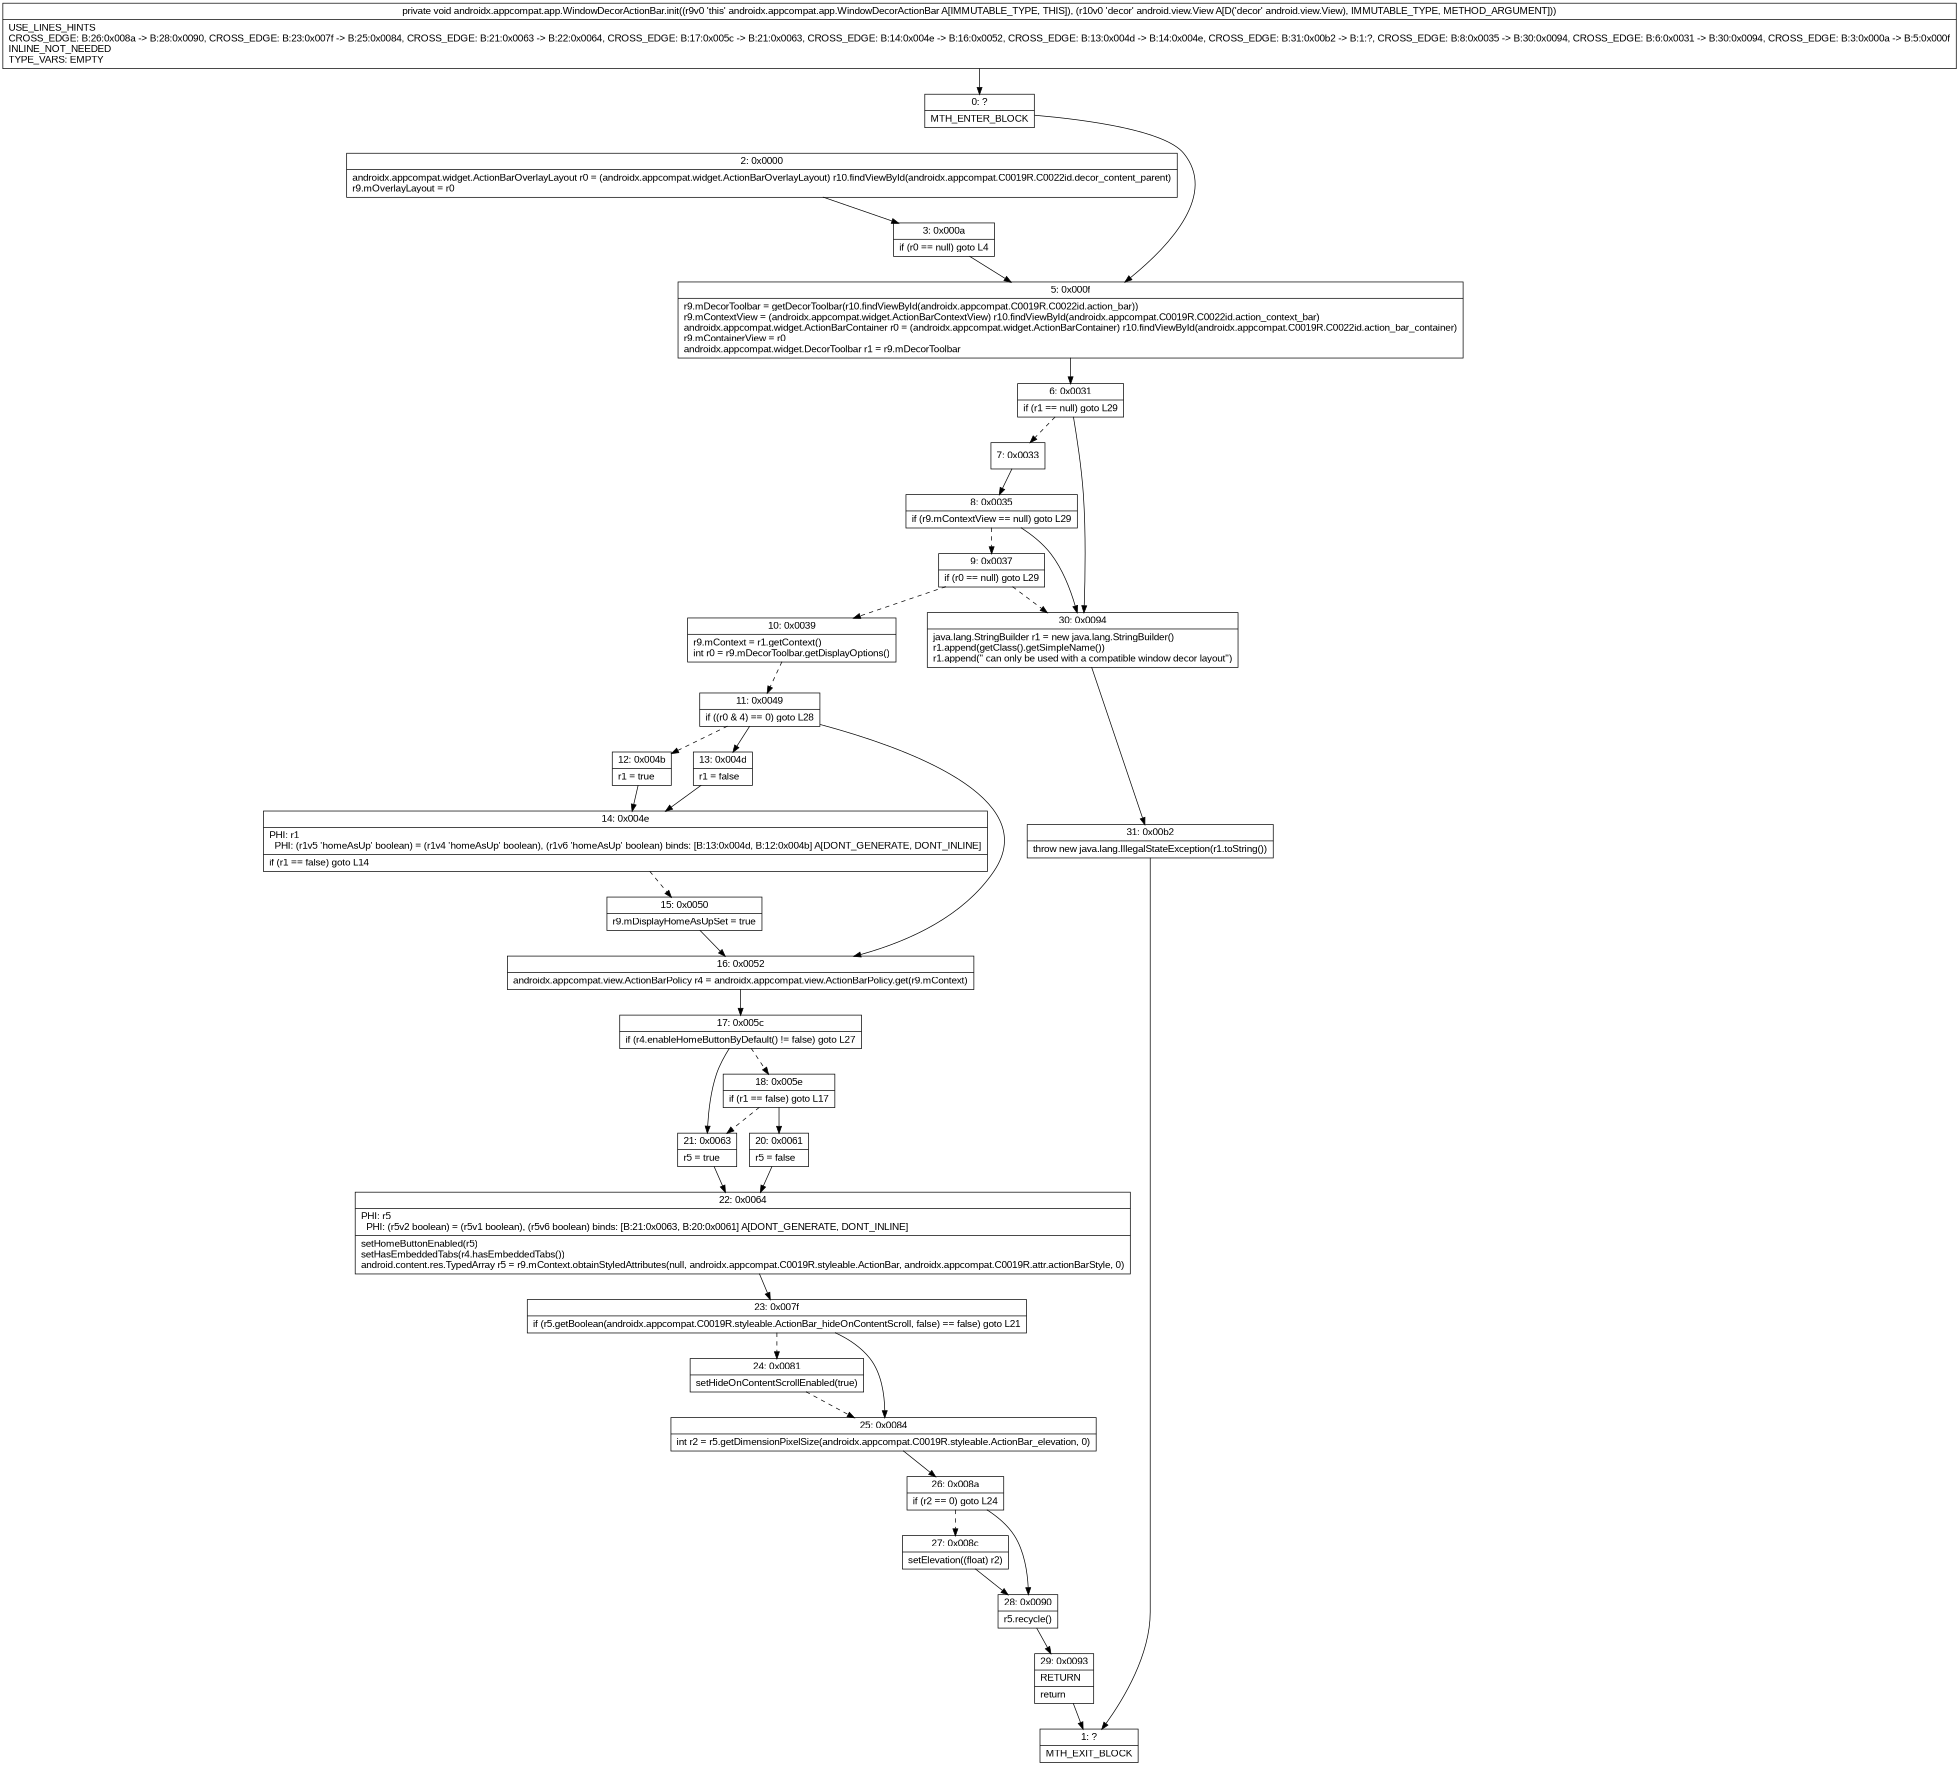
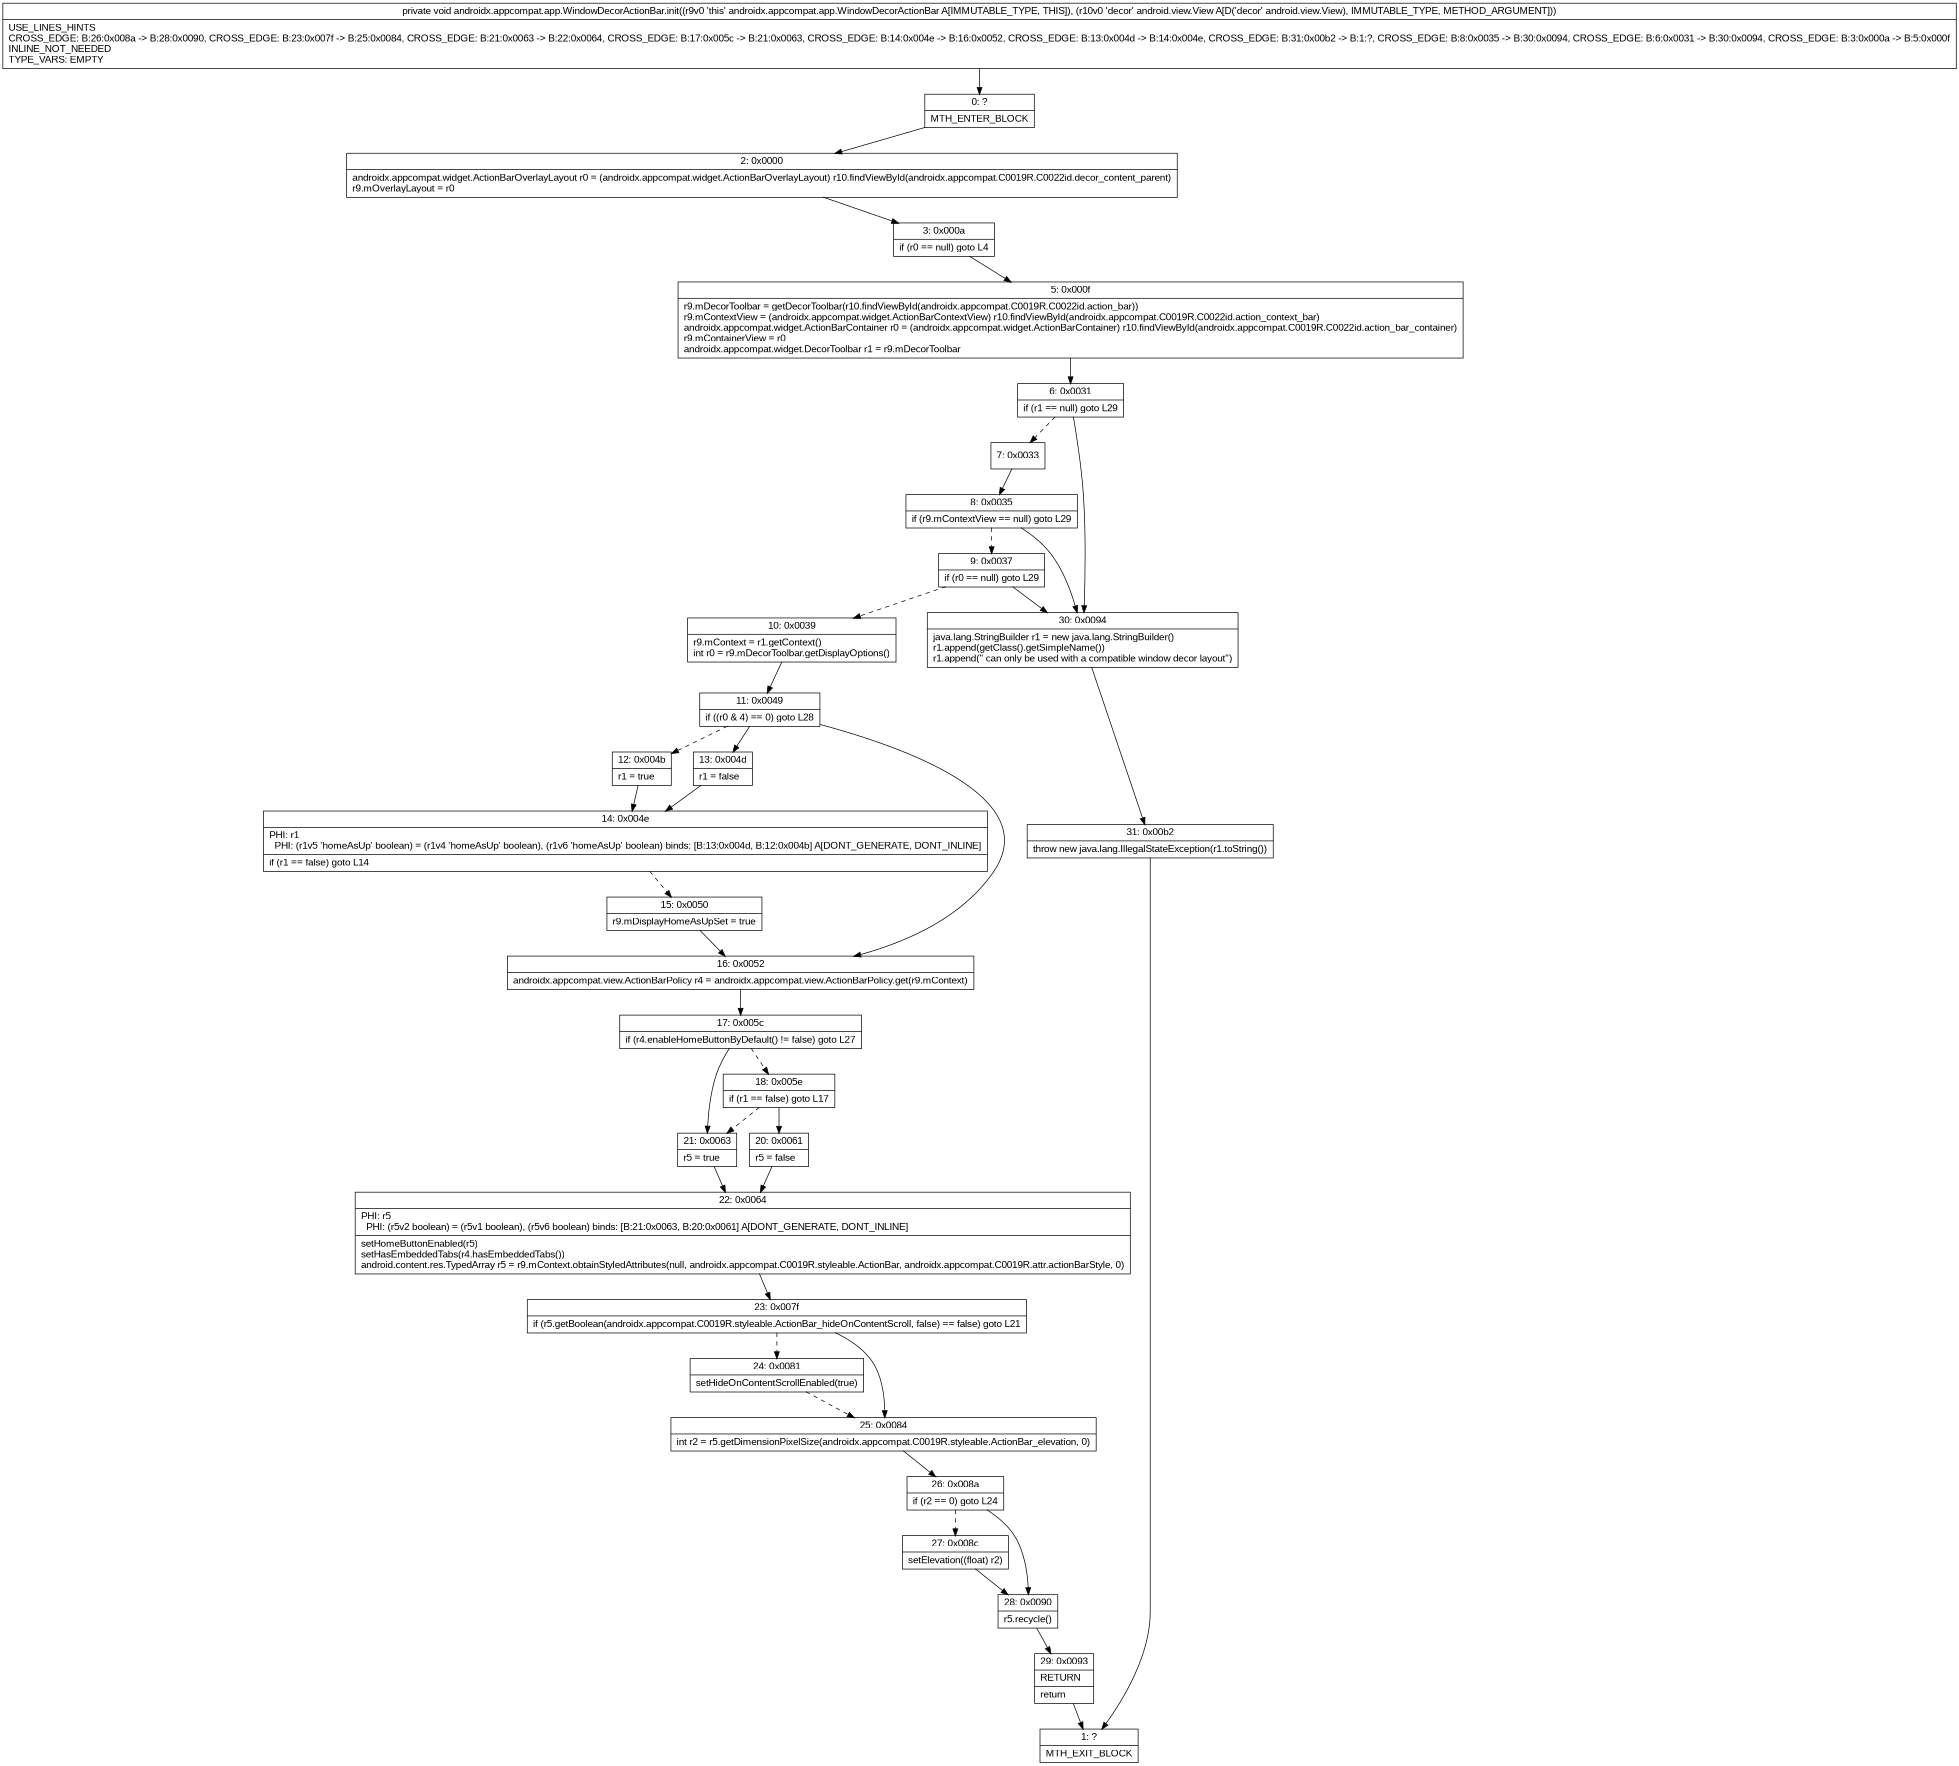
edge "0: ?" -> "5: 0x000f": now "0: ?" -> "2: 0x0000"
edge "9: 0x0037" -> "30: 0x0094": style dashed -> solid
edge "10: 0x0039" -> "11: 0x0049": style dashed -> solid
